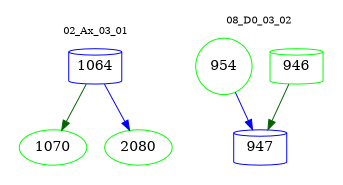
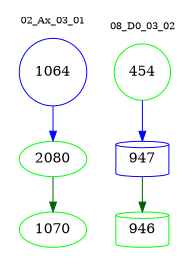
node "1064": shape cylinder -> circle
node "954": label "954" -> "454"
edge "946" -> "947": reversed
edge "1064" -> "1070": now "2080" -> "1070"
